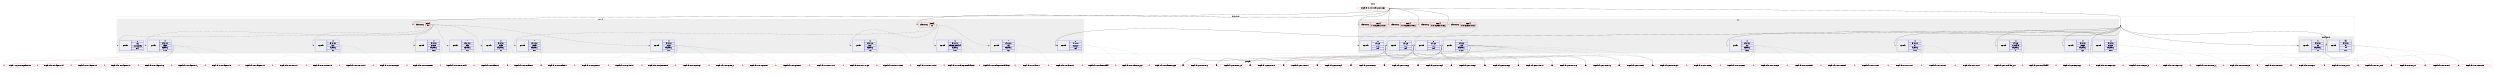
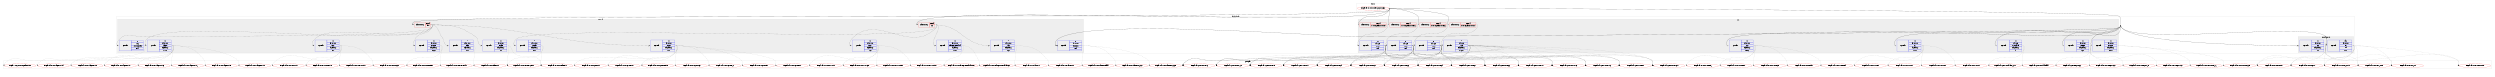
node "portage://dev-python/oslotest-3.2.0": label "portage://dev-python/oslotest-3.2.0" -> "portage://dev-python/conditional-3.2.0"
node "portage://dev-python/pbr-3.1.1": removed
